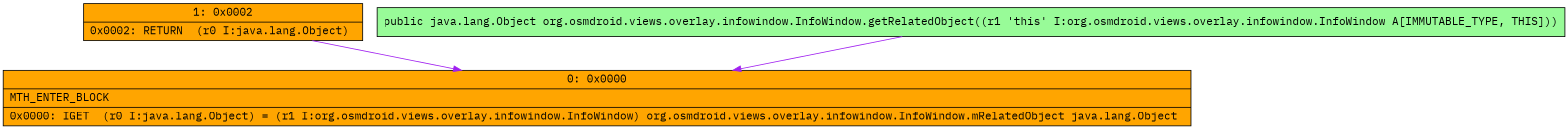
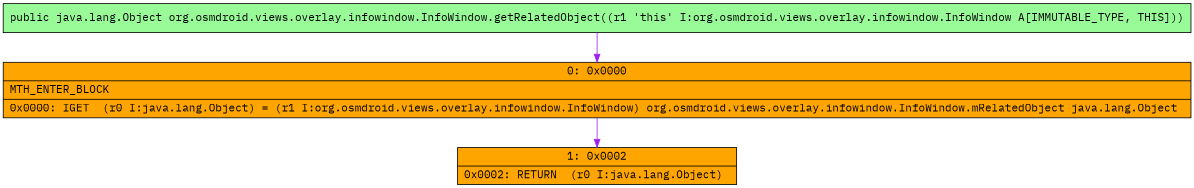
edge "1: 0x0002" -> "0: 0x0000": reversed
